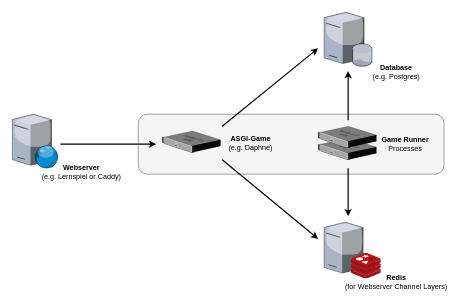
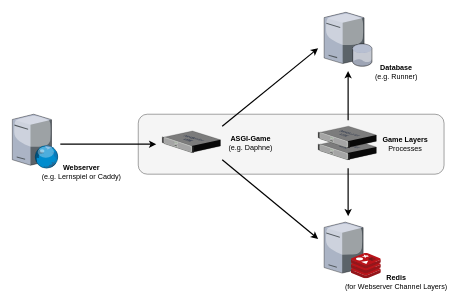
node "Database (e.g. Postgres)": label "Database (e.g. Postgres)" -> "Database (e.g. Runner)"
node "Game Runner Processes": label "Game Runner Processes" -> "Game Layers Processes"
